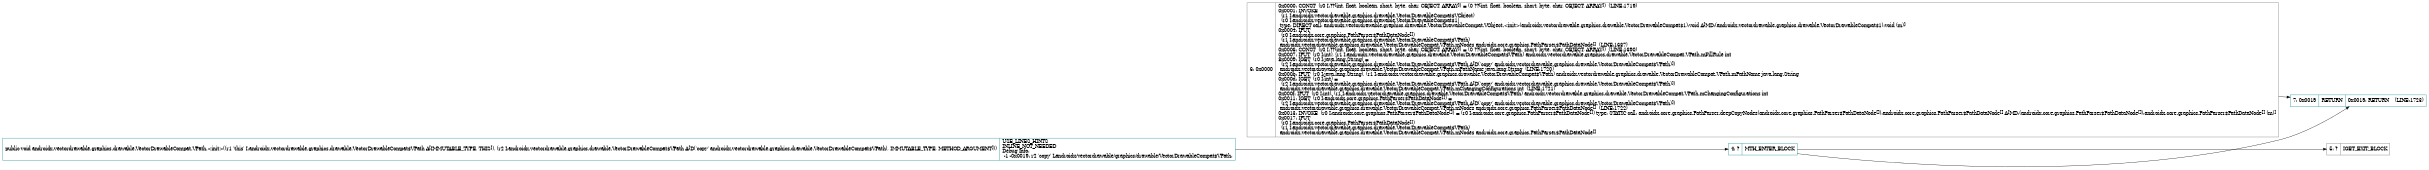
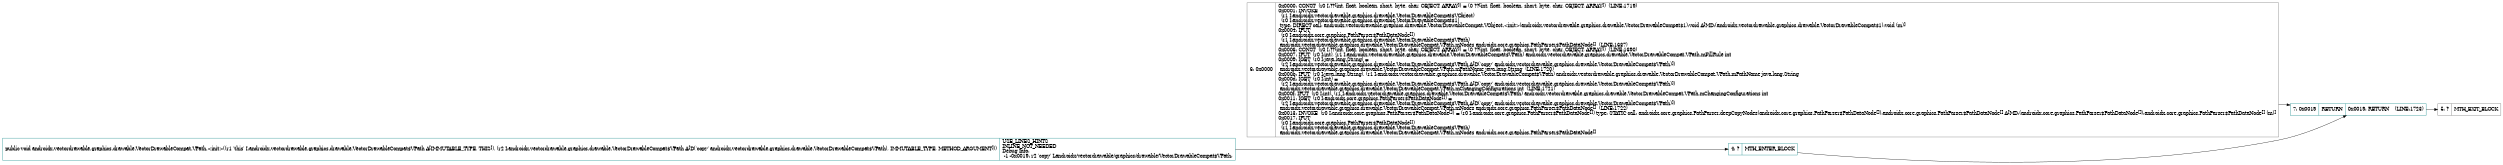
node "6: 0x0000": text "8x0009: IGET  (r0 I:java.lang.String) =" -> "0x0009: IGET  (r0 I:java.lang.String) ="
edge "4: ?" -> "5: ?": now "7: 0x0019" -> "5: ?"
node "5: ?": text "IGET_EXIT_BLOCK" -> "MTH_EXIT_BLOCK"
